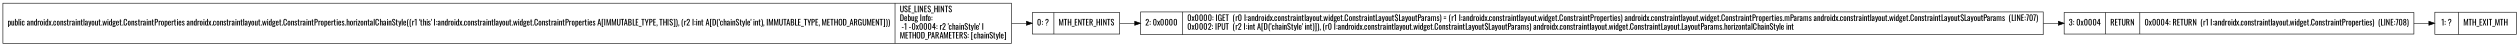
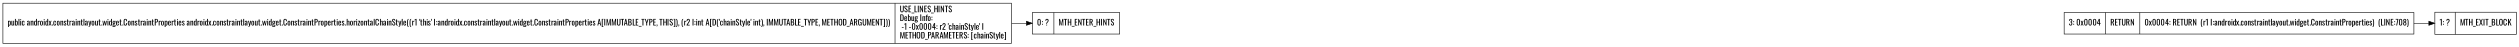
node "2: 0x0000": removed
node "1: ?": text "MTH_EXIT_MTH" -> "MTH_EXIT_BLOCK"
